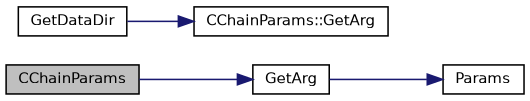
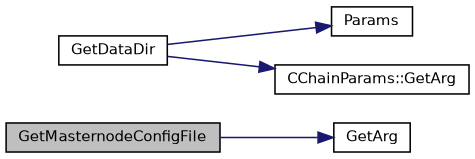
node "CChainParams": label "CChainParams" -> "GetMasternodeConfigFile"
edge "GetArg" -> "Params": now "GetDataDir" -> "Params"
